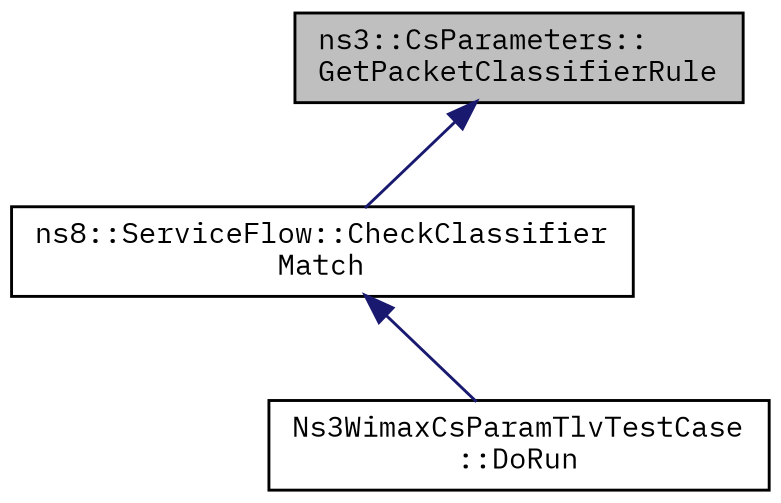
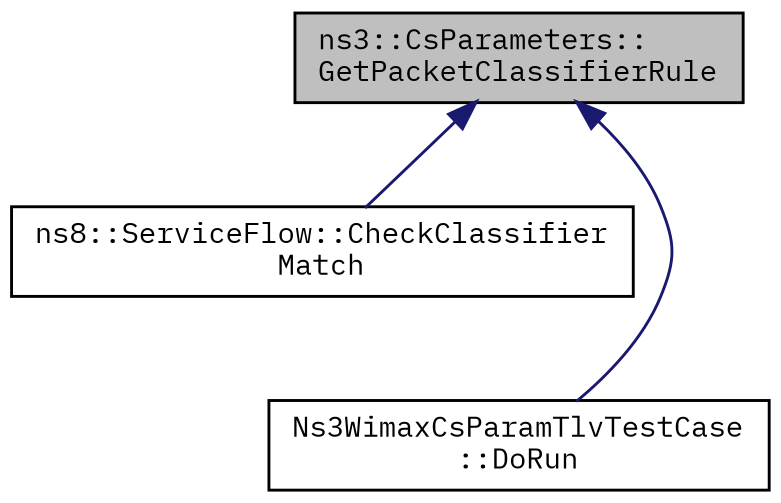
edge "Ns3WimaxCsParamTlvTestCase ::DoRun" -> "ns8::ServiceFlow::CheckClassifier Match": now "Ns3WimaxCsParamTlvTestCase ::DoRun" -> "ns3::CsParameters:: GetPacketClassifierRule"
